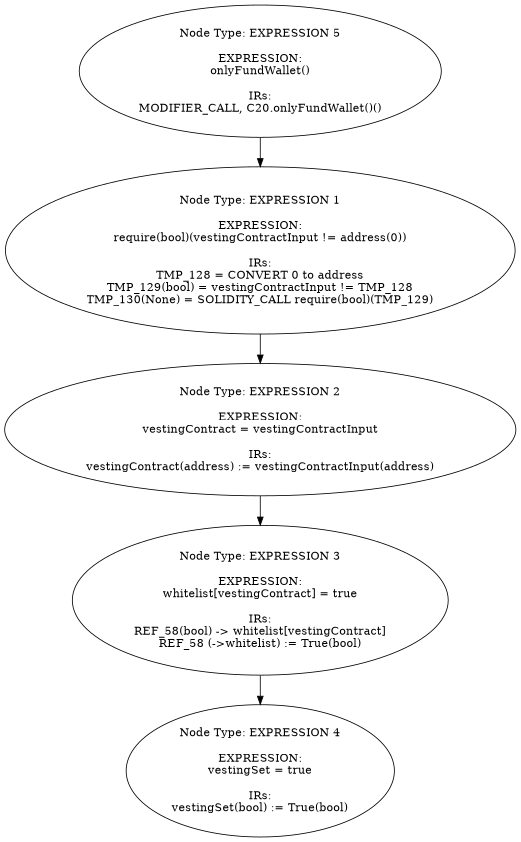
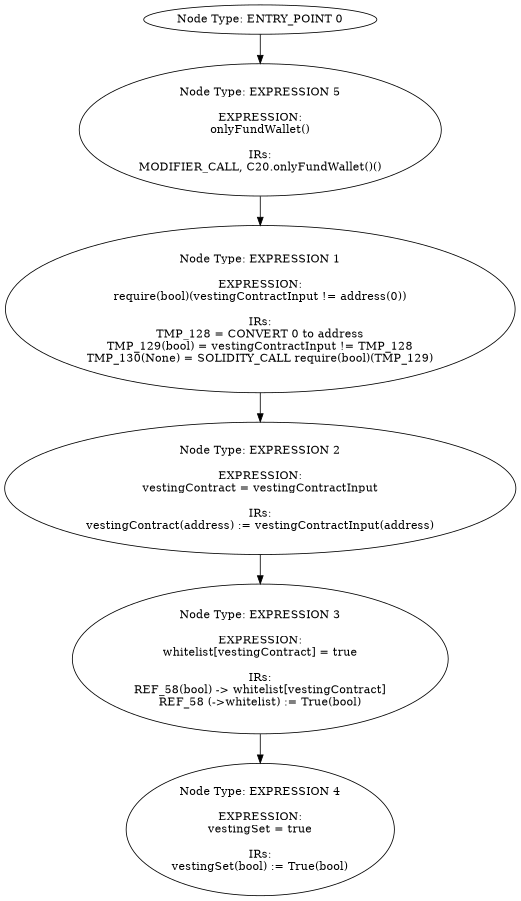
node "Node Type: ENTRY_POINT 0": added
